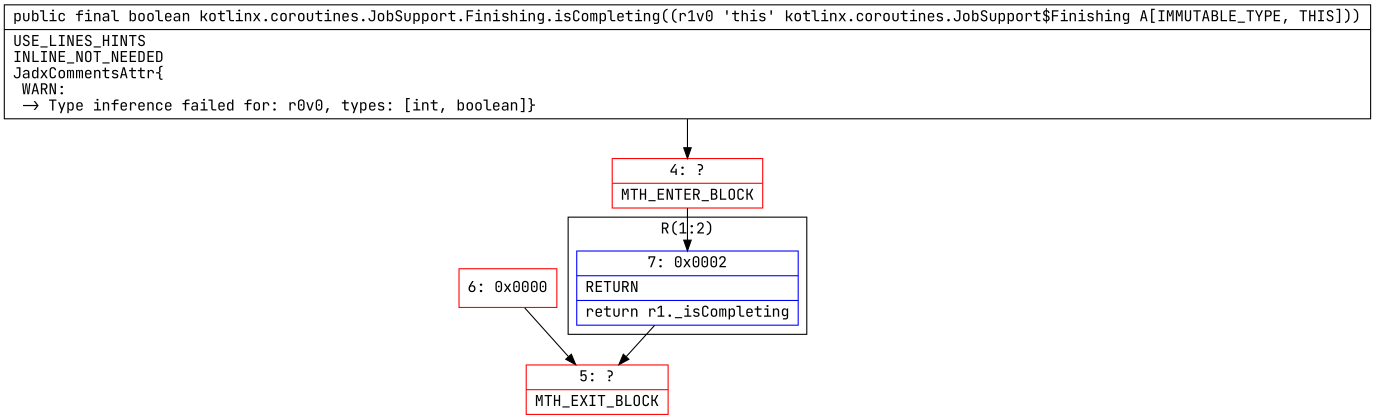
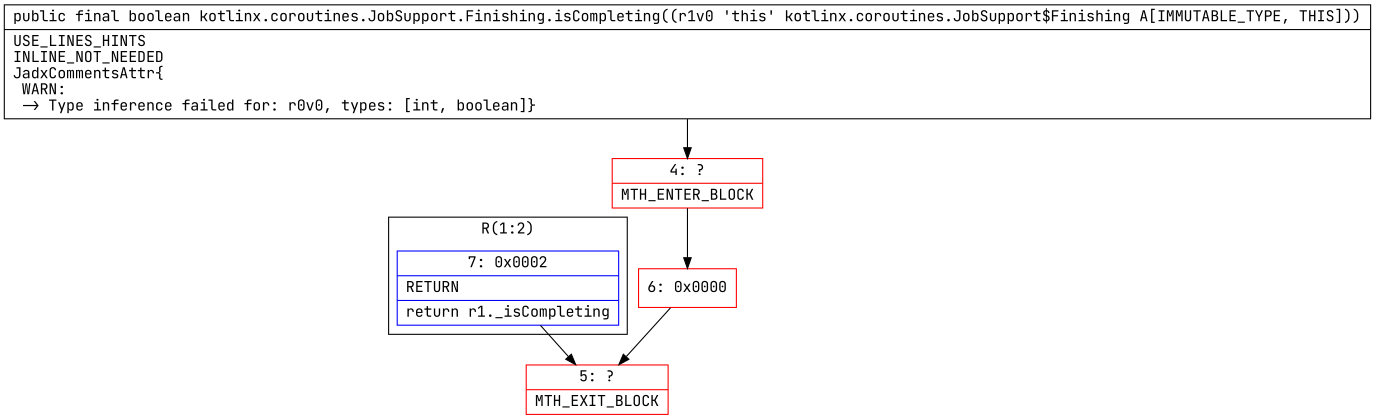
edge "4: ?" -> "7: 0x0002": now "4: ?" -> "6: 0x0000"
